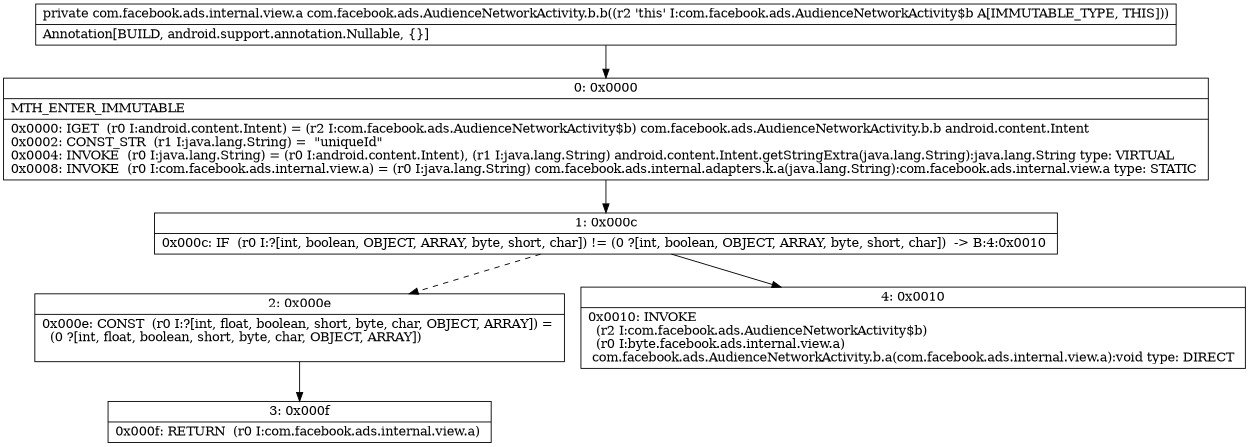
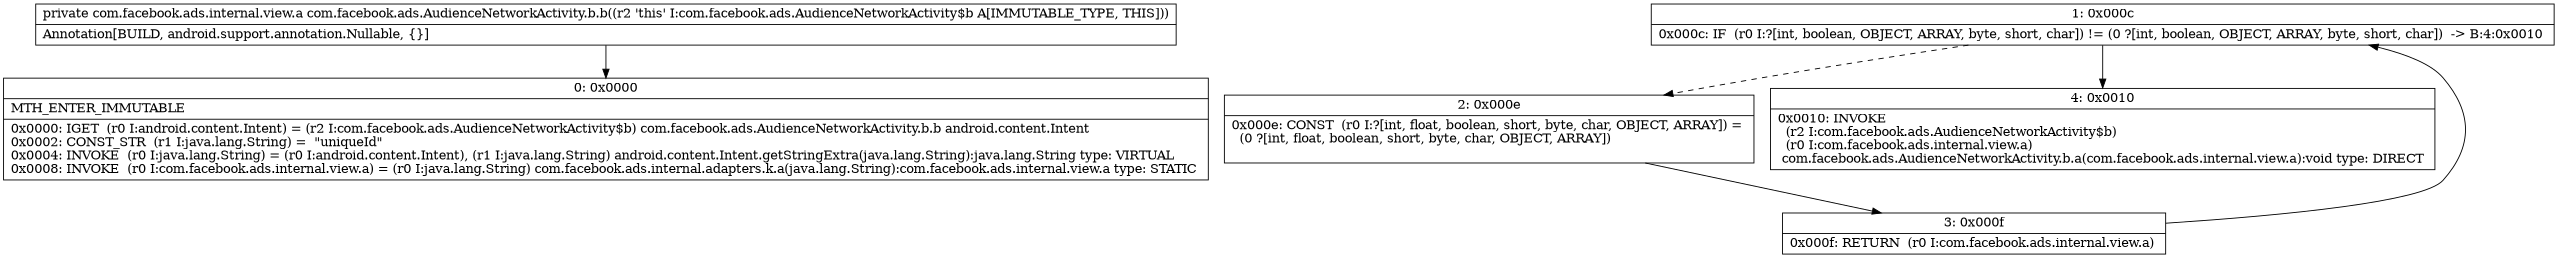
edge "0: 0x0000" -> "1: 0x000c": now "3: 0x000f" -> "1: 0x000c"
node "4: 0x0010": text "(r0 I:byte.facebook.ads.internal.view.a)" -> "(r0 I:com.facebook.ads.internal.view.a)"
